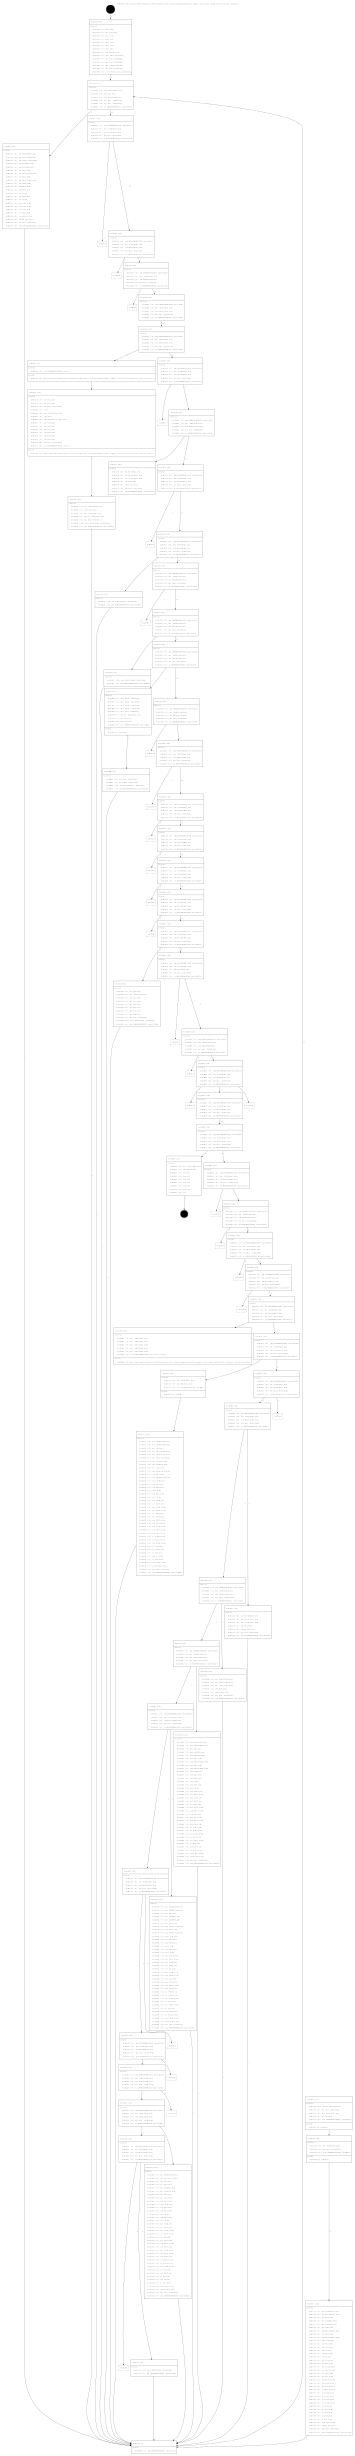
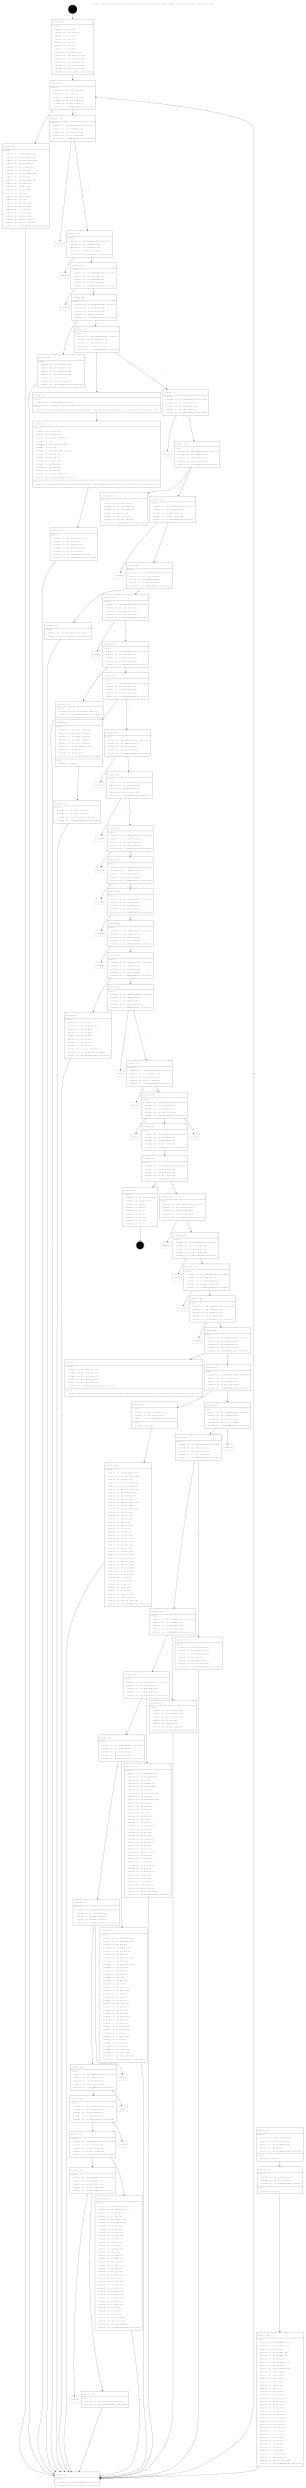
node "0x401da5 [30]": added
